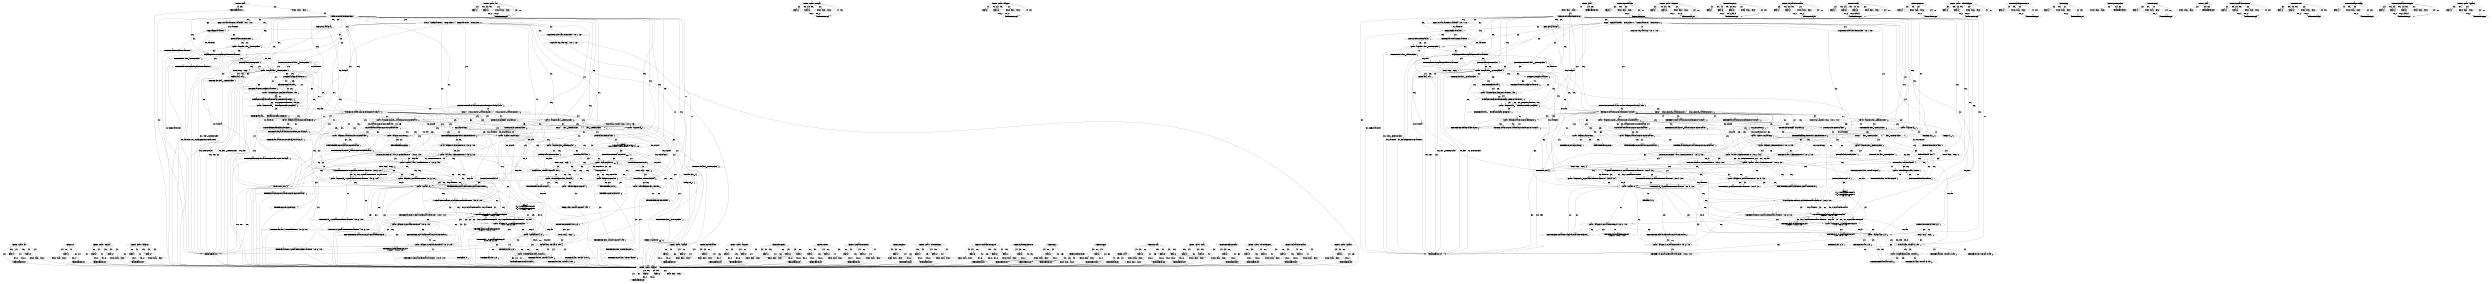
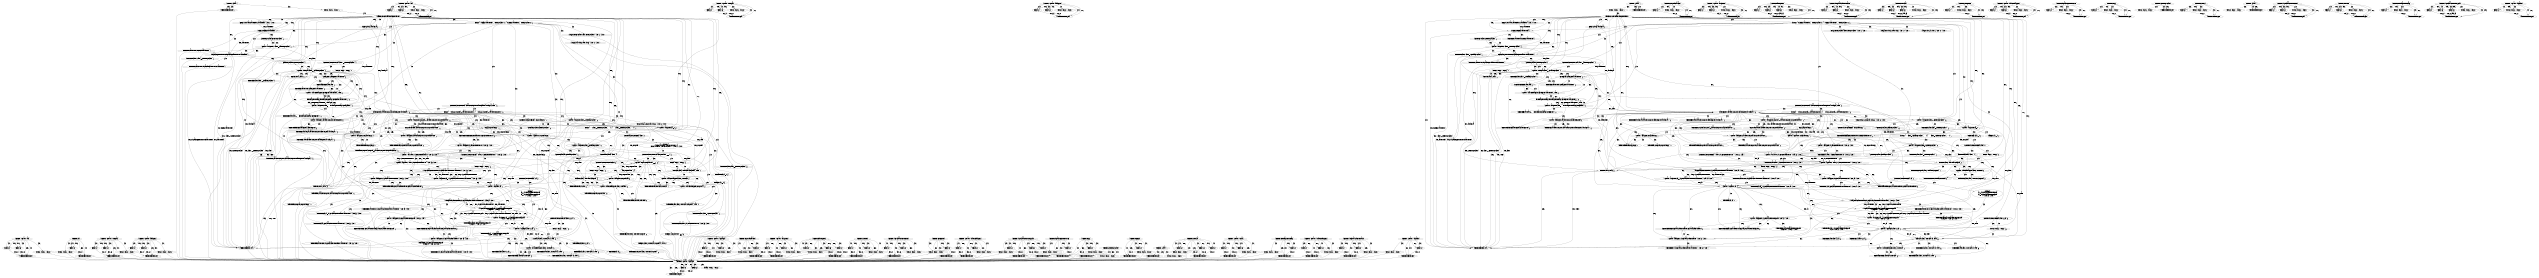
node "<(LOCAL,uint16 ch: uint16)<SUB>27</SUB>>": added
edge "<(<operator>.fieldAccess,ui::EF_CONTROL_DOWN)<SUB>28</SUB>>" -> "<(<operator>.and,state & ui::EF_CONTROL_DOWN)<SUB>28</SUB>>": label "CFG: " -> "DOWN: "
edge "(<operator>.fieldAccess,composed.size)" -> "(size,composed.size())": now "(<operator>.fieldAccess,composed.size)" -> "(<operator>.indirectIndexAccess,composed[0])"
